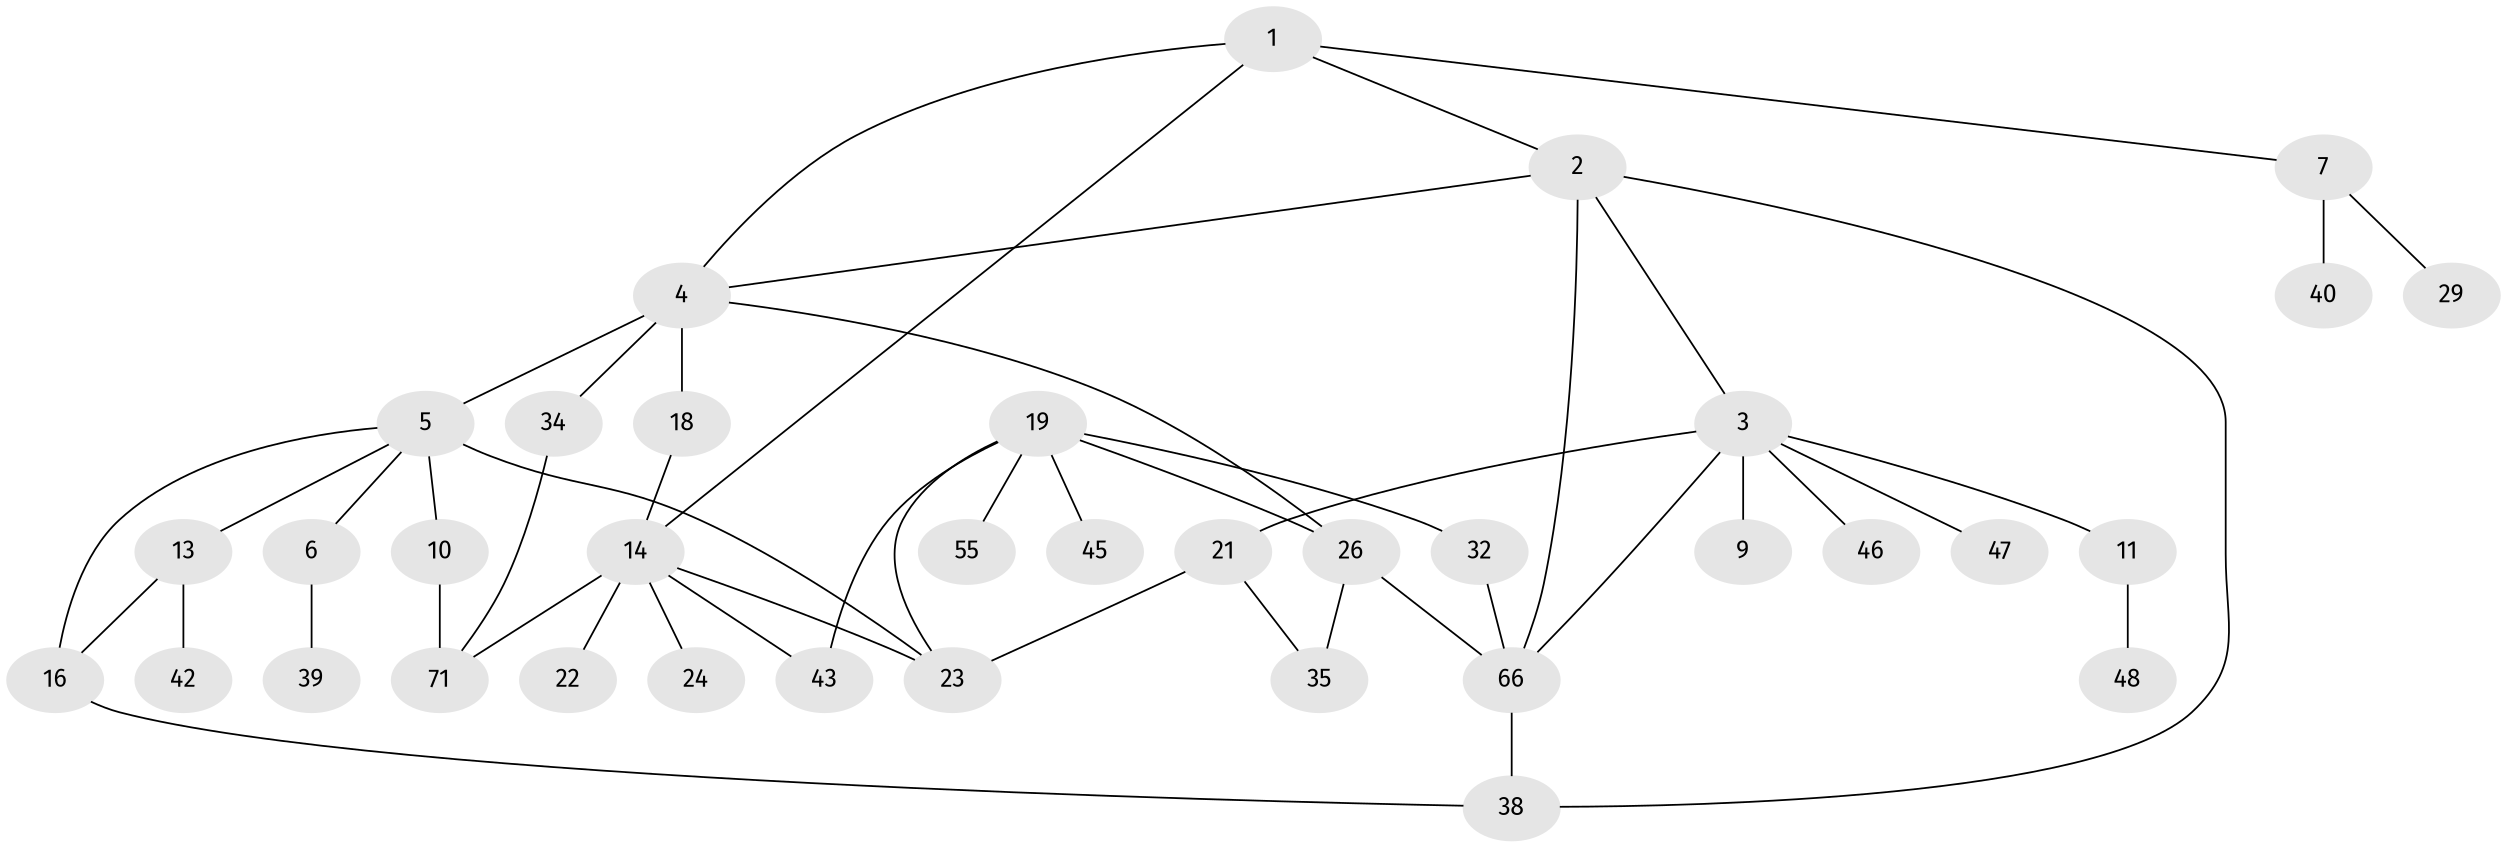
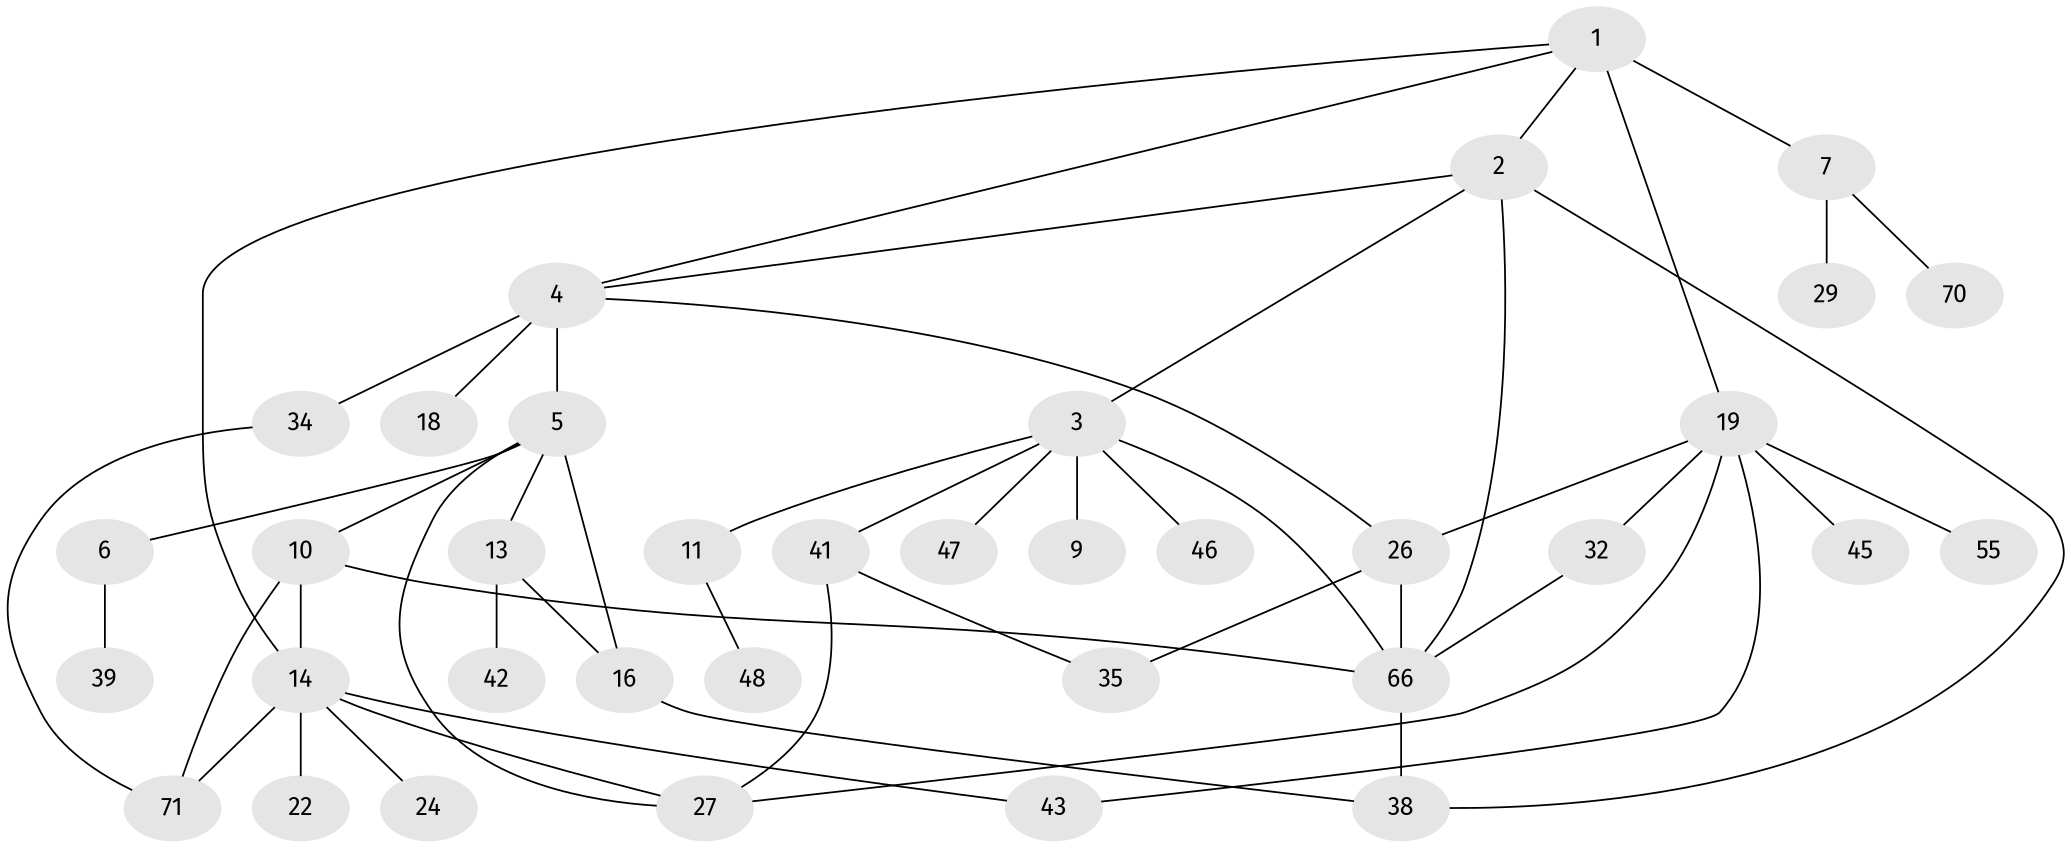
edge "1" -- "19": added
node "40": label "40" -> "70"
edge "18" -- "14": now "10" -- "14"
node "21": label "21" -> "41"
edge "10" -- "66": added
node "23": label "23" -> "27"
